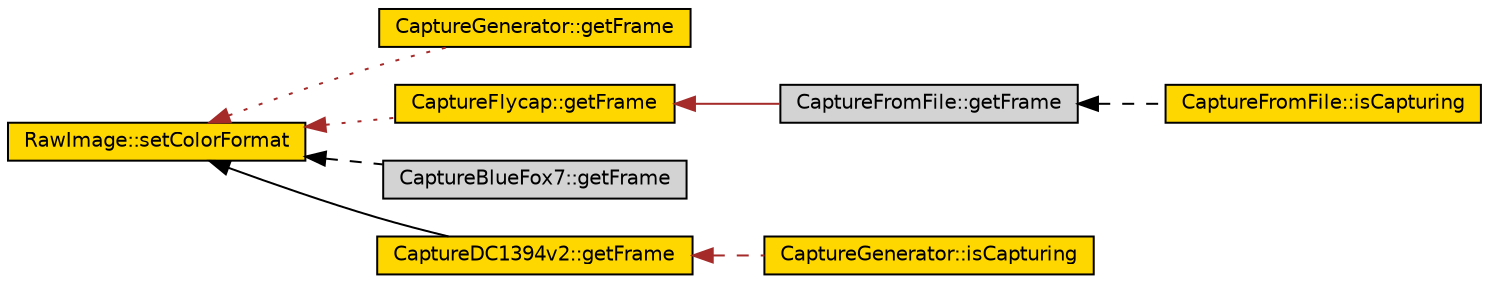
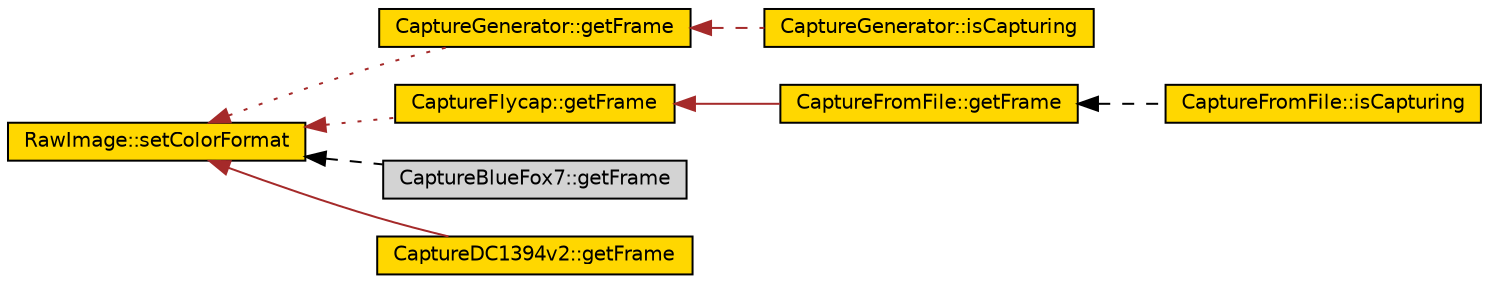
node "CaptureFromFile::getFrame": fillcolor lightgrey -> gold
edge "CaptureDC1394v2::getFrame" -> "RawImage::setColorFormat": color black -> brown
edge "CaptureGenerator::isCapturing" -> "CaptureDC1394v2::getFrame": now "CaptureGenerator::isCapturing" -> "CaptureGenerator::getFrame"
